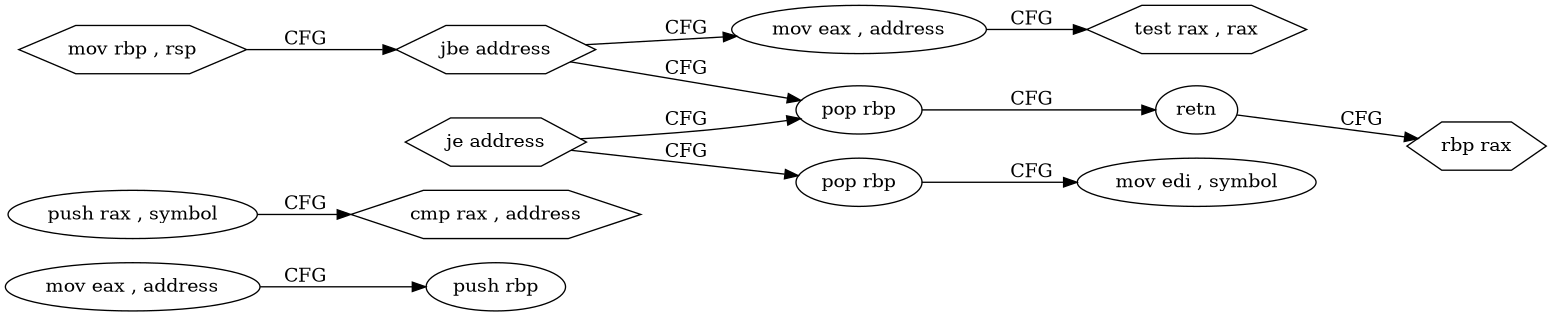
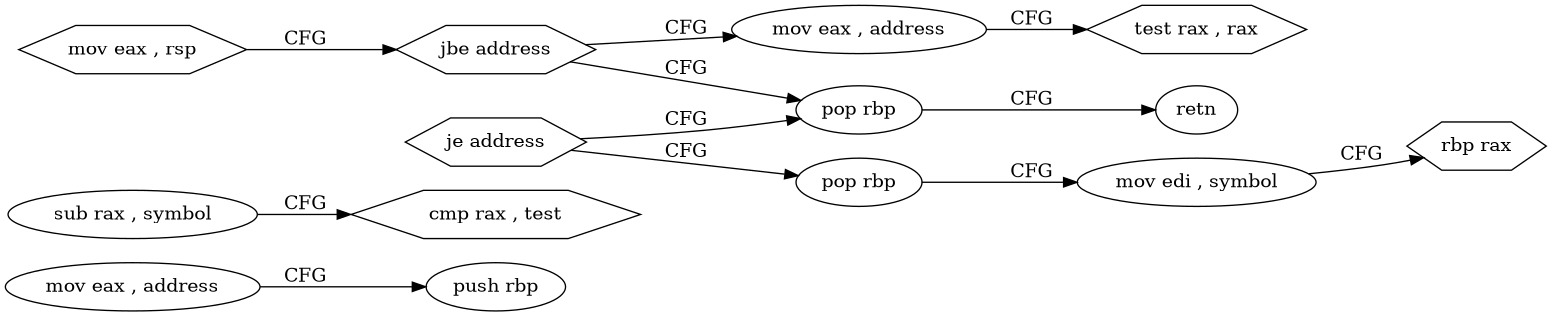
node "mov rbp , rsp": label "mov rbp , rsp" -> "mov eax , rsp"
edge "retn" -> "rbp rax": now "mov edi , symbol" -> "rbp rax"
node "push rax , symbol": label "push rax , symbol" -> "sub rax , symbol"
node "cmp rax , address": label "cmp rax , address" -> "cmp rax , test"
